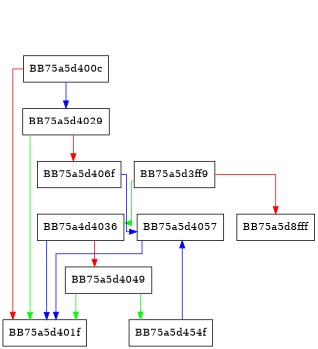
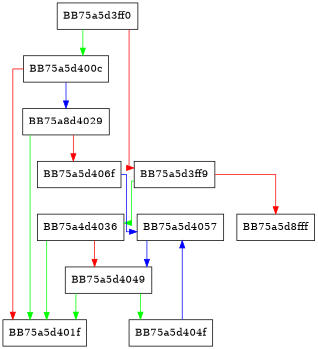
node "BB75a5d3ff0": added
node "BB75a5d4029": label "BB75a5d4029" -> "BB75a8d4029"
edge "BB75a5d4057" -> "BB75a5d401f": now "BB75a5d4057" -> "BB75a5d4049"
edge "BB75a4d4036" -> "BB75a5d401f": color blue -> green
node "BB75a5d454f": label "BB75a5d454f" -> "BB75a5d404f"
